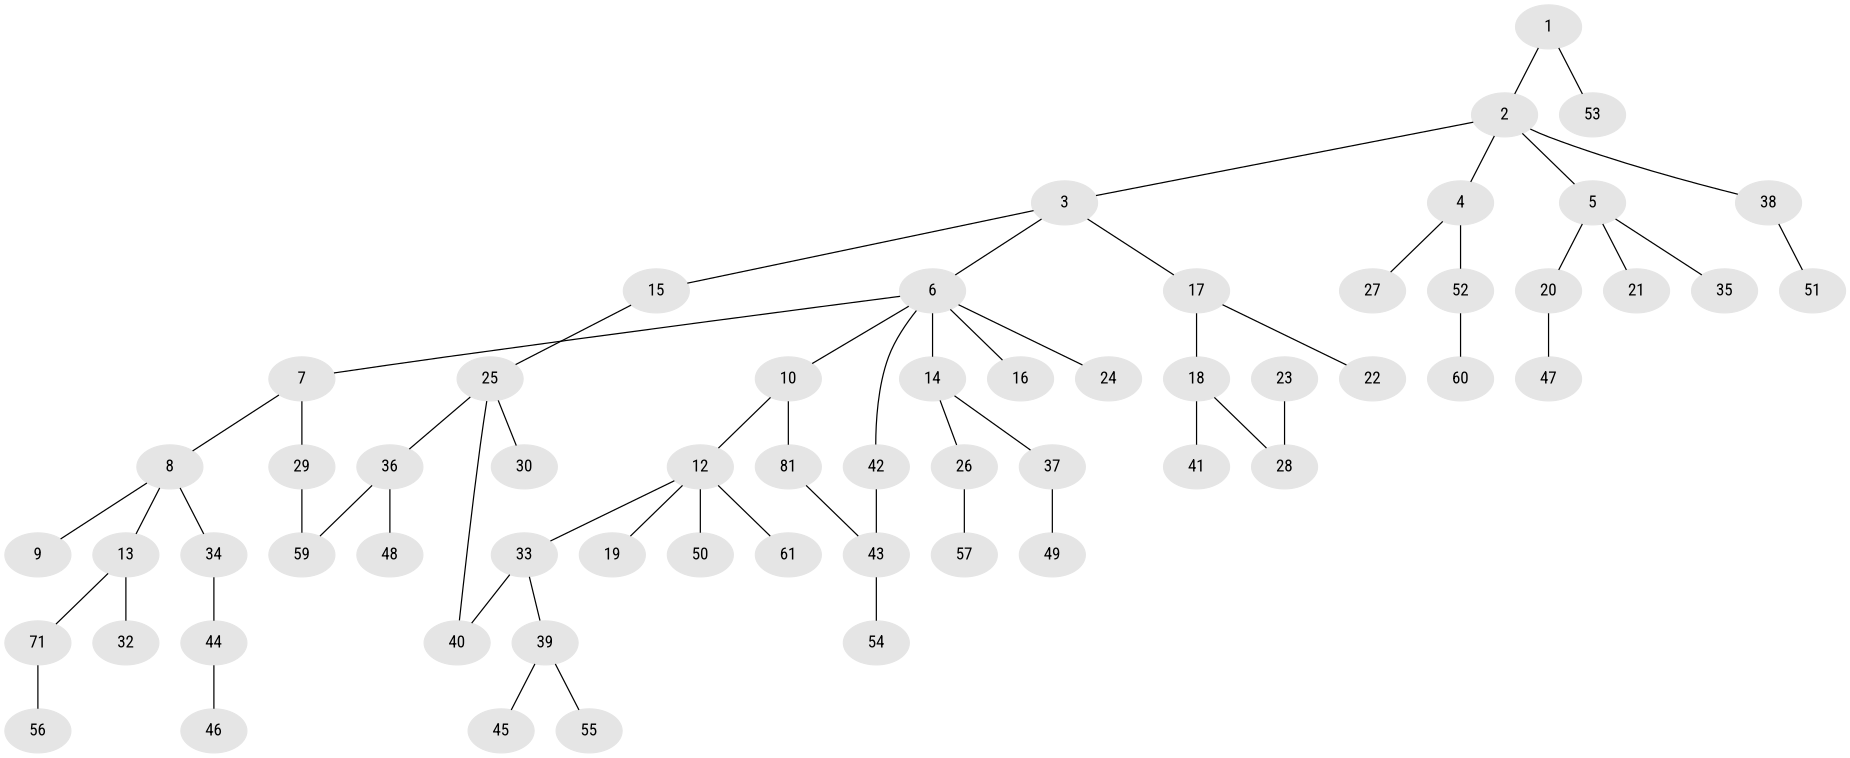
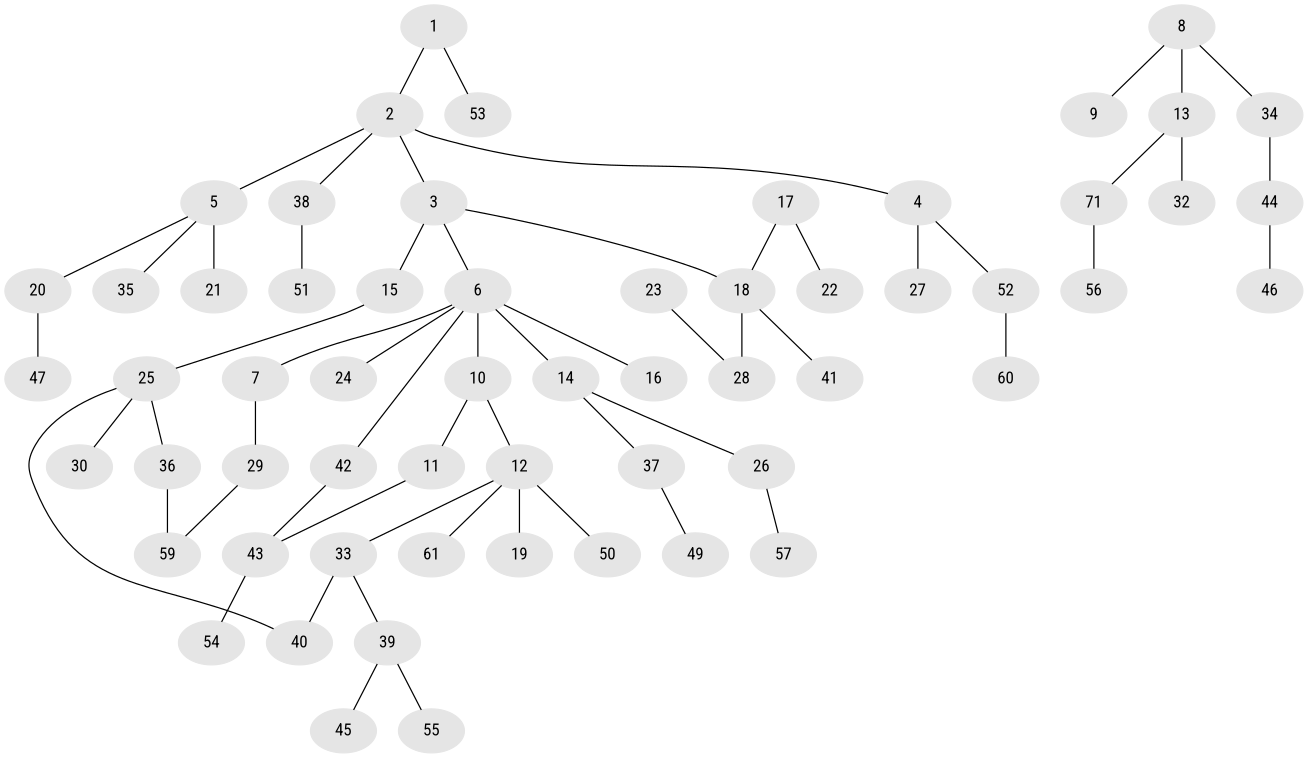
edge "3" -- "17": now "3" -- "18"
edge "7" -- "8": removed
node "81": label "81" -> "11"
node "48": removed
